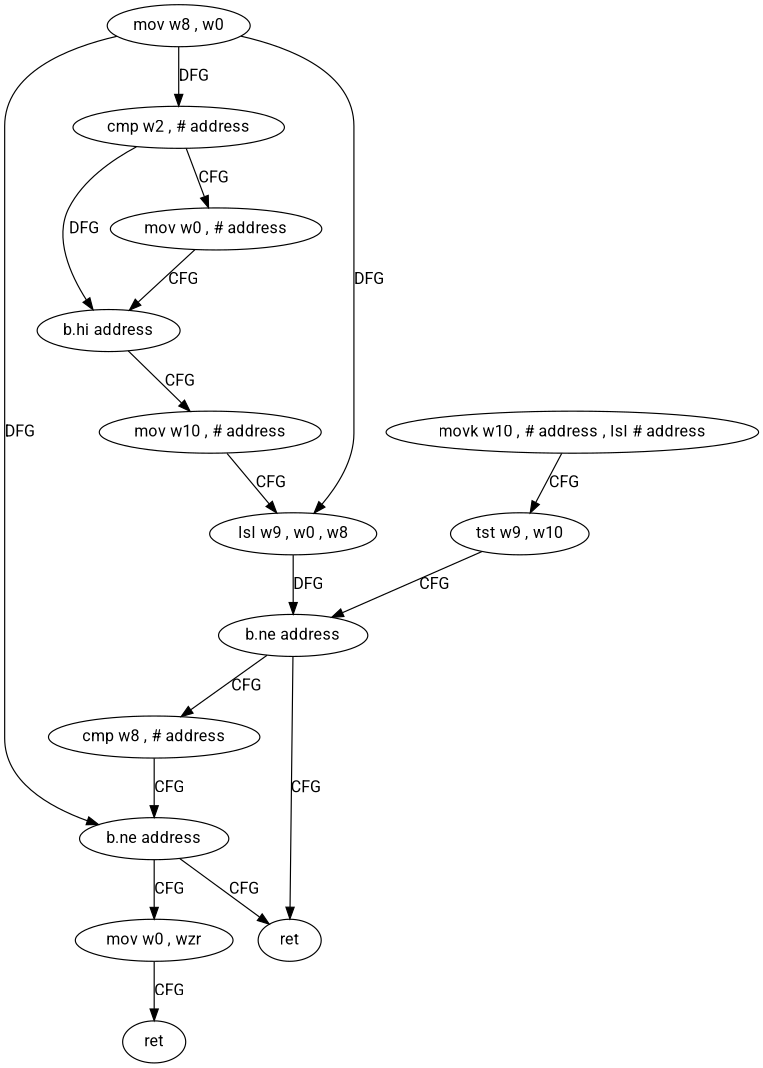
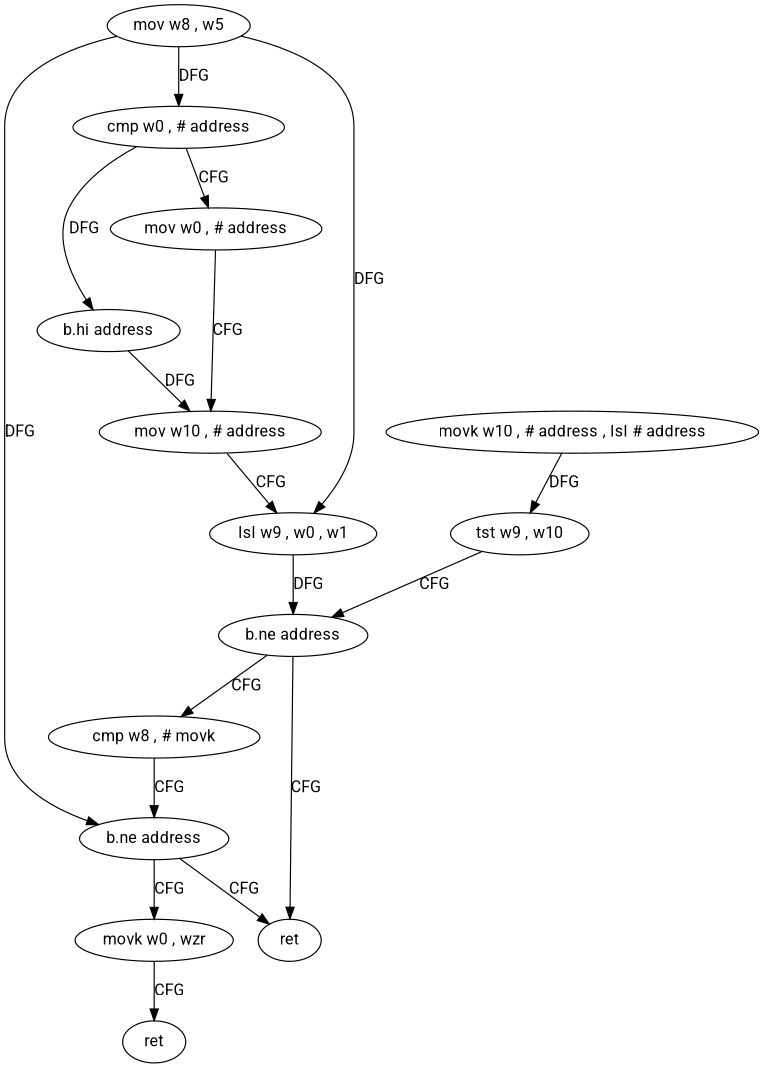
node "mov w8 , w0": label "mov w8 , w0" -> "mov w8 , w5"
node "cmp w2 , # address": label "cmp w2 , # address" -> "cmp w0 , # address"
edge "mov w0 , # address" -> "b.hi address": now "mov w0 , # address" -> "mov w10 , # address"
edge "b.hi address" -> "mov w10 , # address": label "CFG" -> "DFG"
edge "movk w10 , # address , lsl # address" -> "tst w9 , w10": label "CFG" -> "DFG"
node "lsl w9 , w0 , w8": label "lsl w9 , w0 , w8" -> "lsl w9 , w0 , w1"
node "cmp w8 , # address": label "cmp w8 , # address" -> "cmp w8 , # movk"
node "mov w0 , wzr": label "mov w0 , wzr" -> "movk w0 , wzr"
